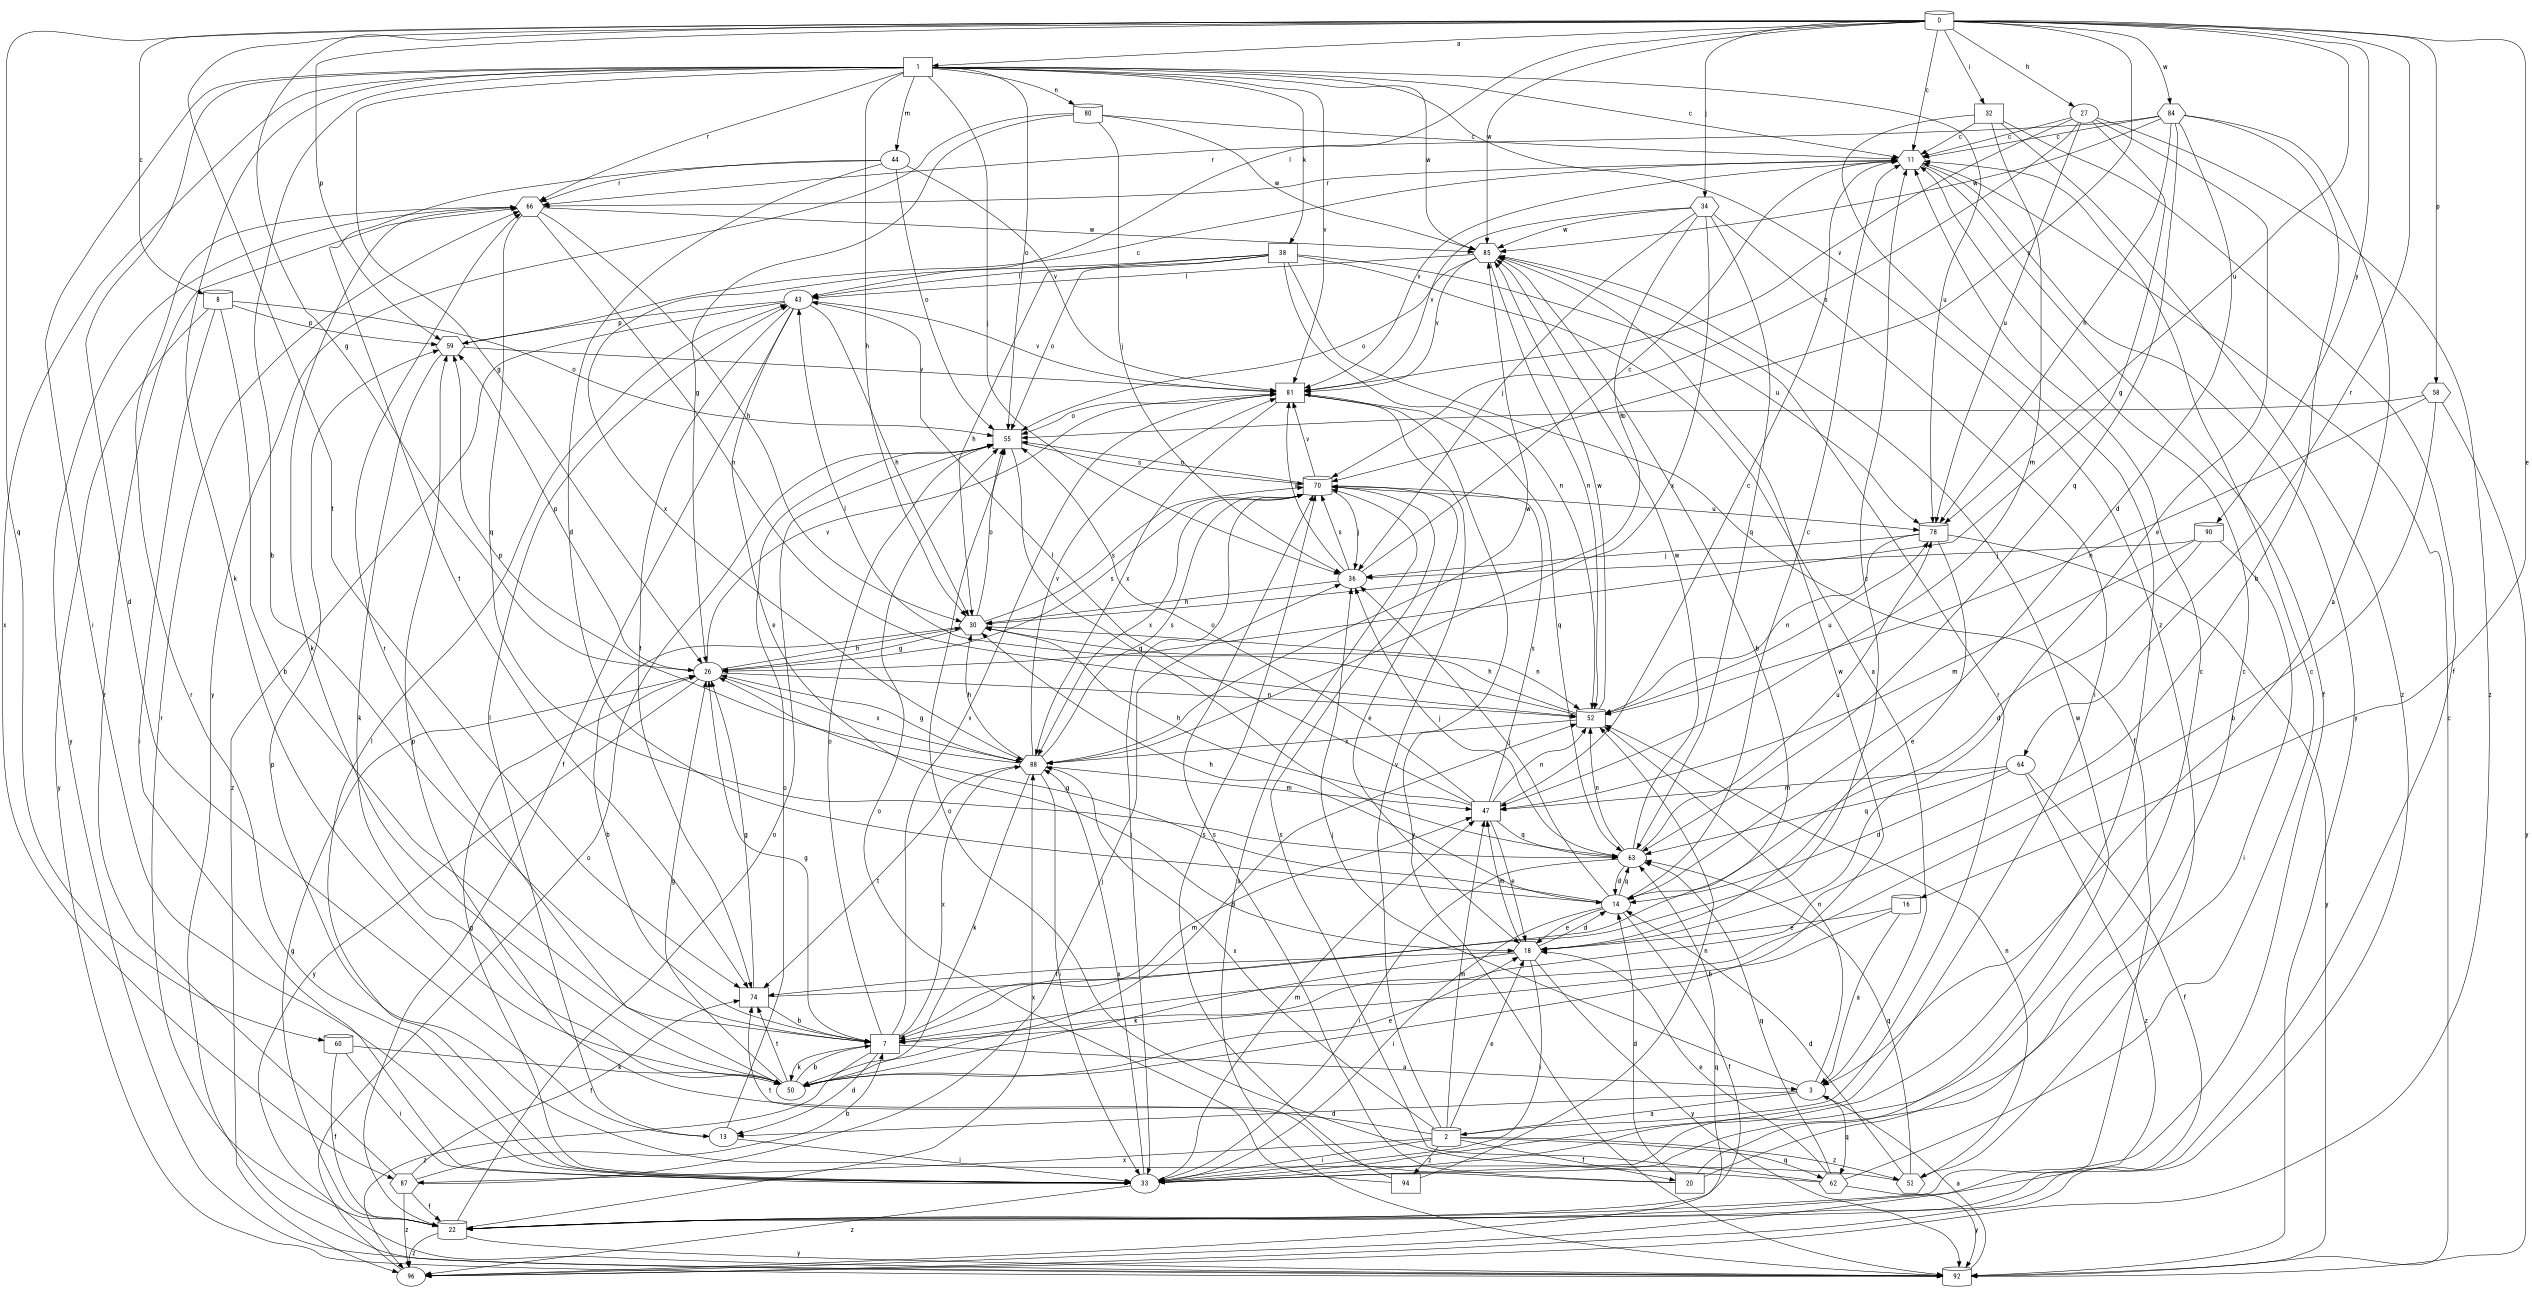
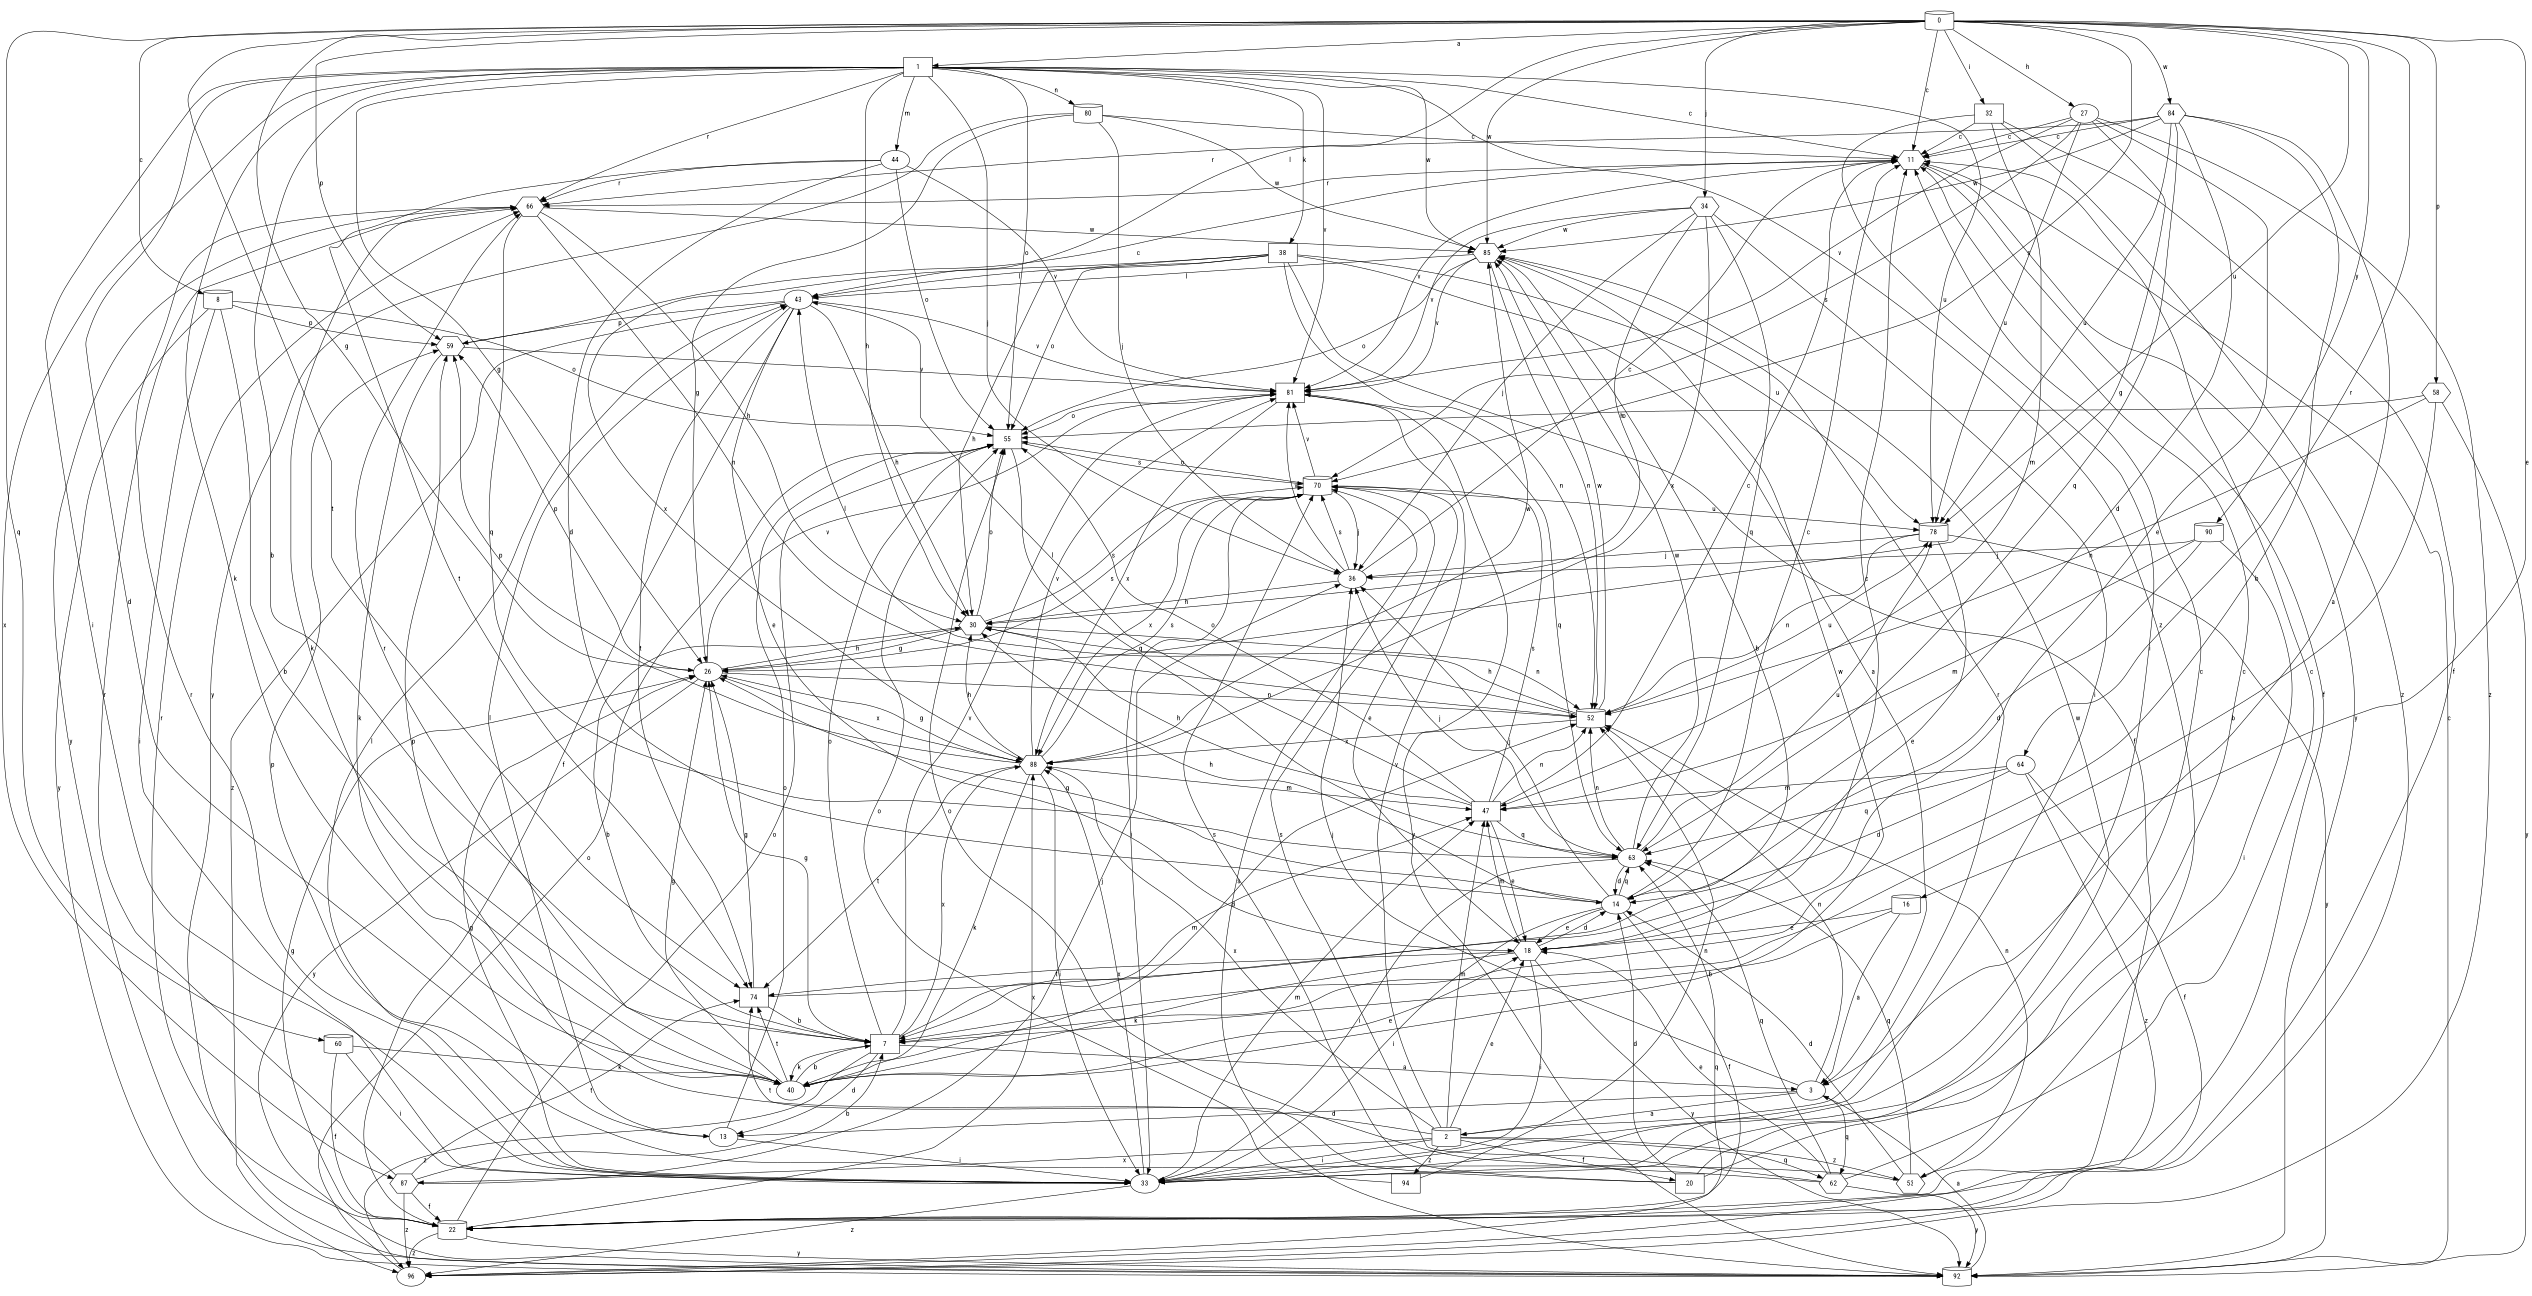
edge "84" -> "78": label "h" -> "u"
edge "94" -> "70": removed, label "s"
node "50": label "50" -> "40"
